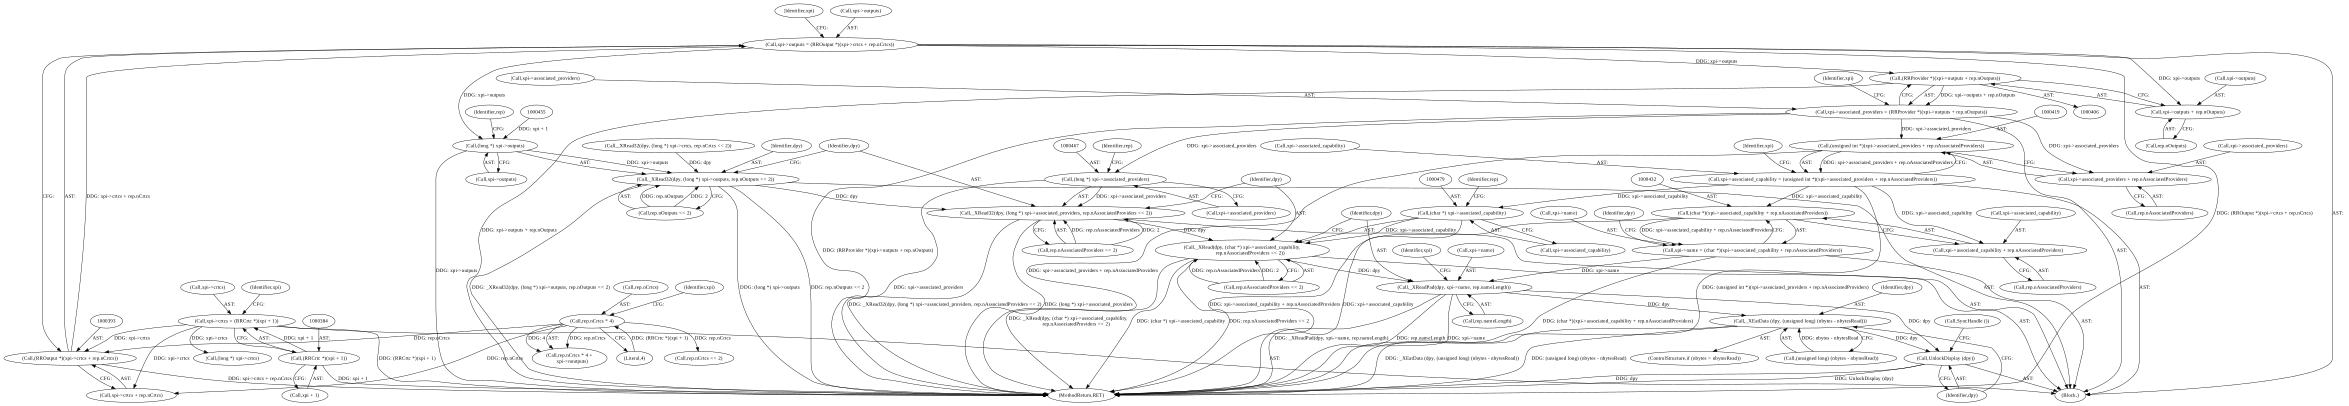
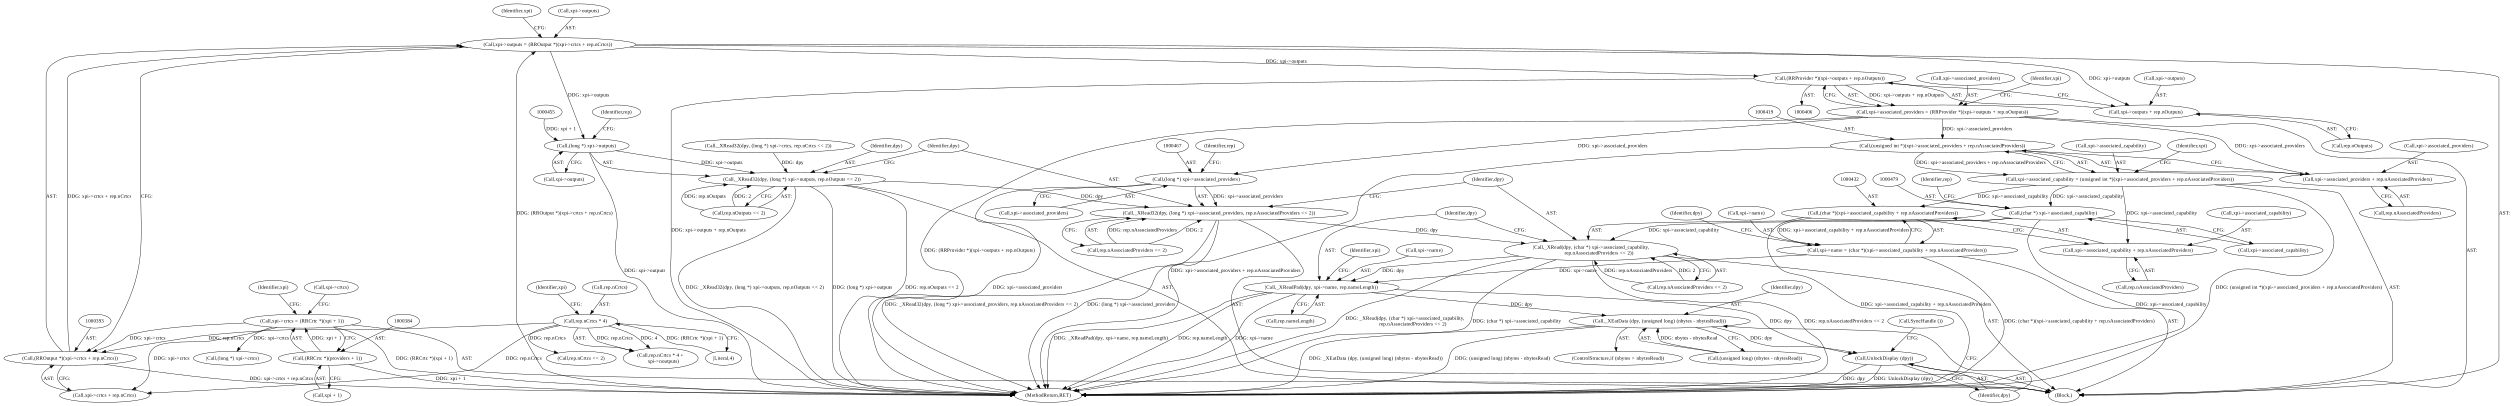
edge "(Call,xpi->outputs = (RROutput *)(xpi->crtcs + rep.nCrtcs))" -> "(MethodReturn,RET)": reversed
edge "(Call,xpi->crtcs)" -> "(Call,xpi->crtcs = (RRCrtc *)(xpi + 1))": label "AST: " -> "CFG: "
node "(Call,(RRCrtc *)(xpi + 1))": label "(Call,(RRCrtc *)(xpi + 1))" -> "(Call,(RRCrtc *)(providers + 1))"
